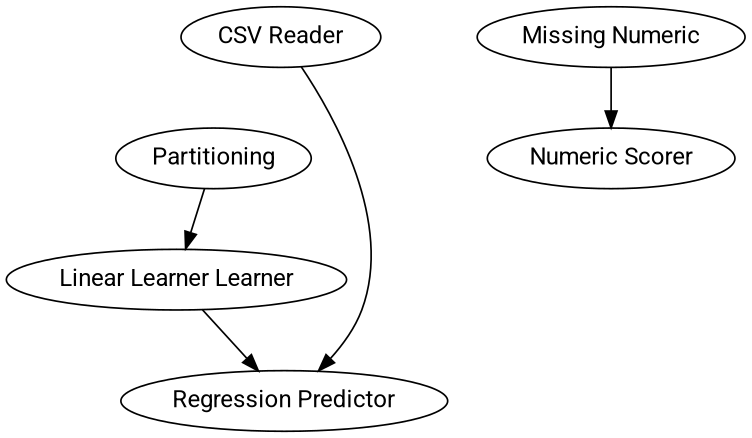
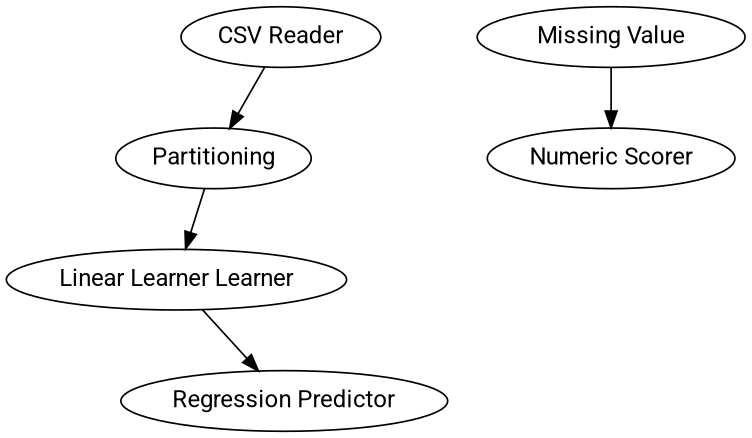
node "Missing Numeric": label "Missing Numeric" -> "Missing Value"
edge "CSV Reader" -> "Regression Predictor": now "CSV Reader" -> "Partitioning"
